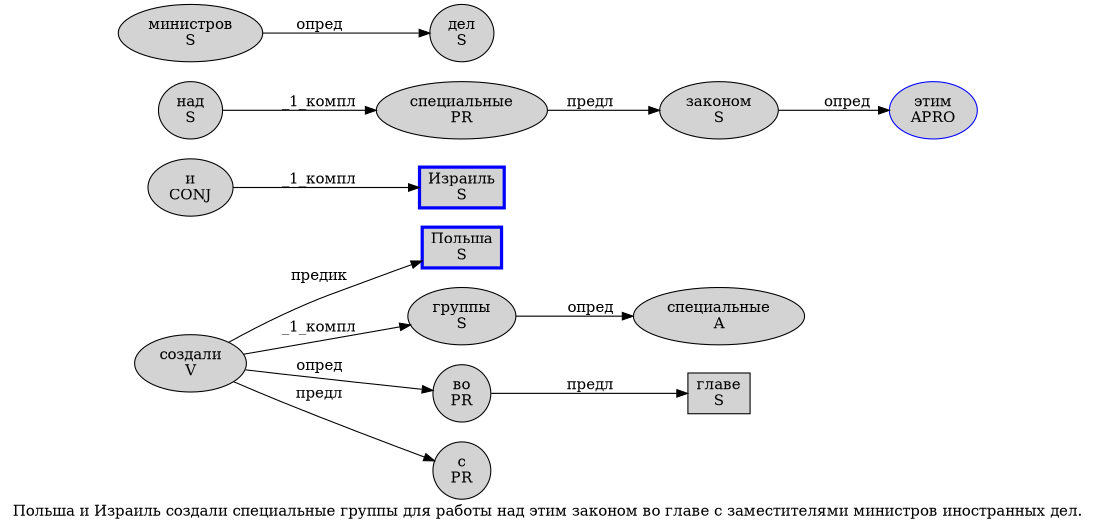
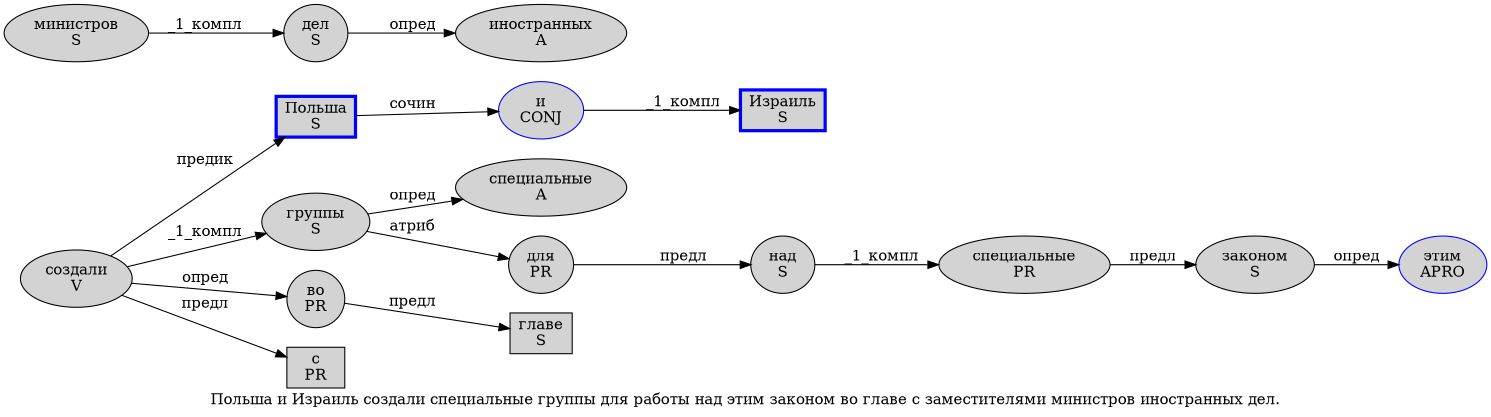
edge "министров S" -> "дел S": label "опред" -> "_1_компл"
node "иностранных A": added
edge "Польша S" -> "и CONJ": added, label "сочин"
node "и CONJ": color black -> blue
node "для PR": added
node "с PR": shape ellipse -> box
